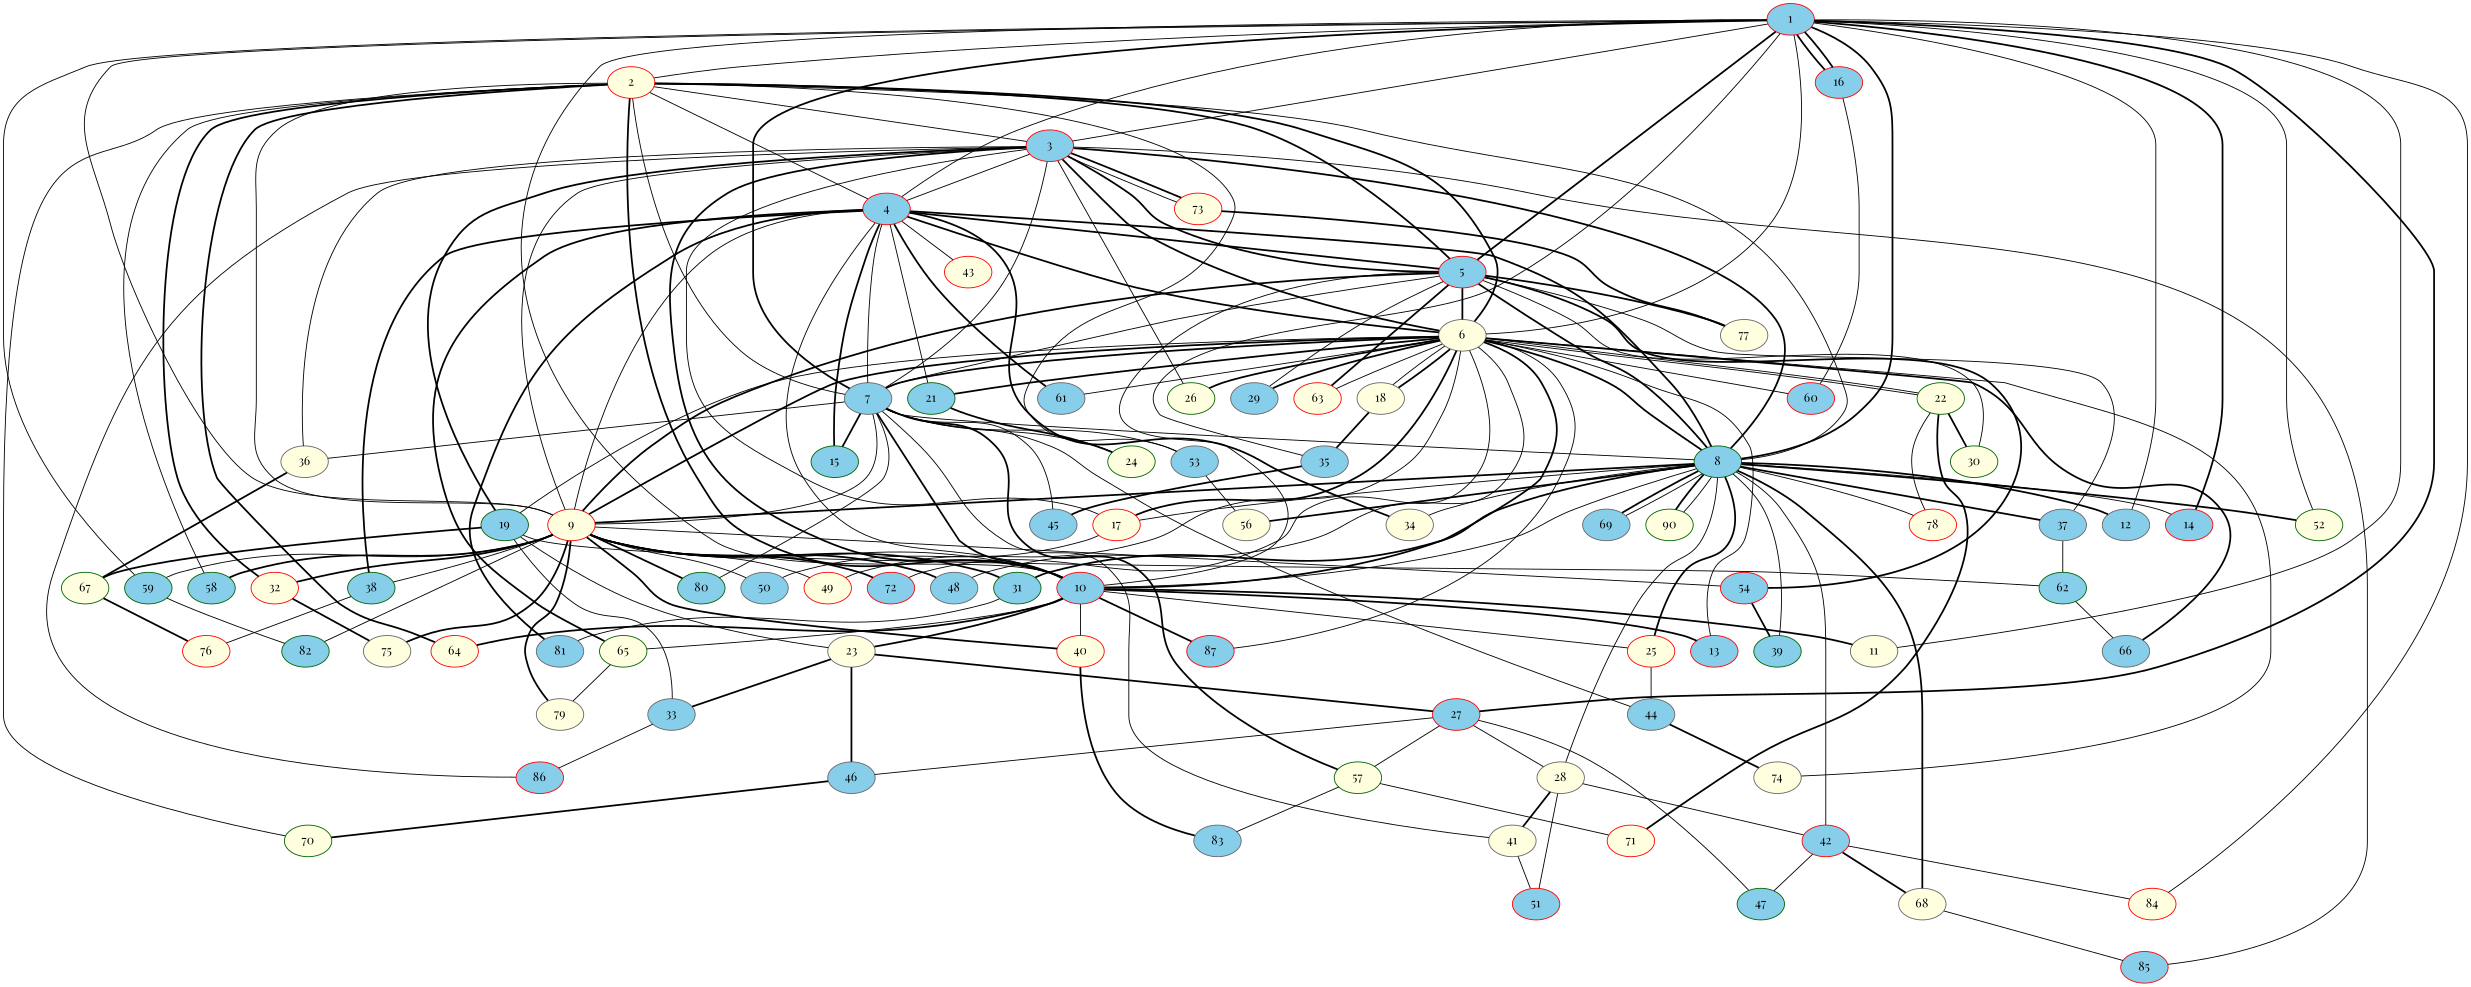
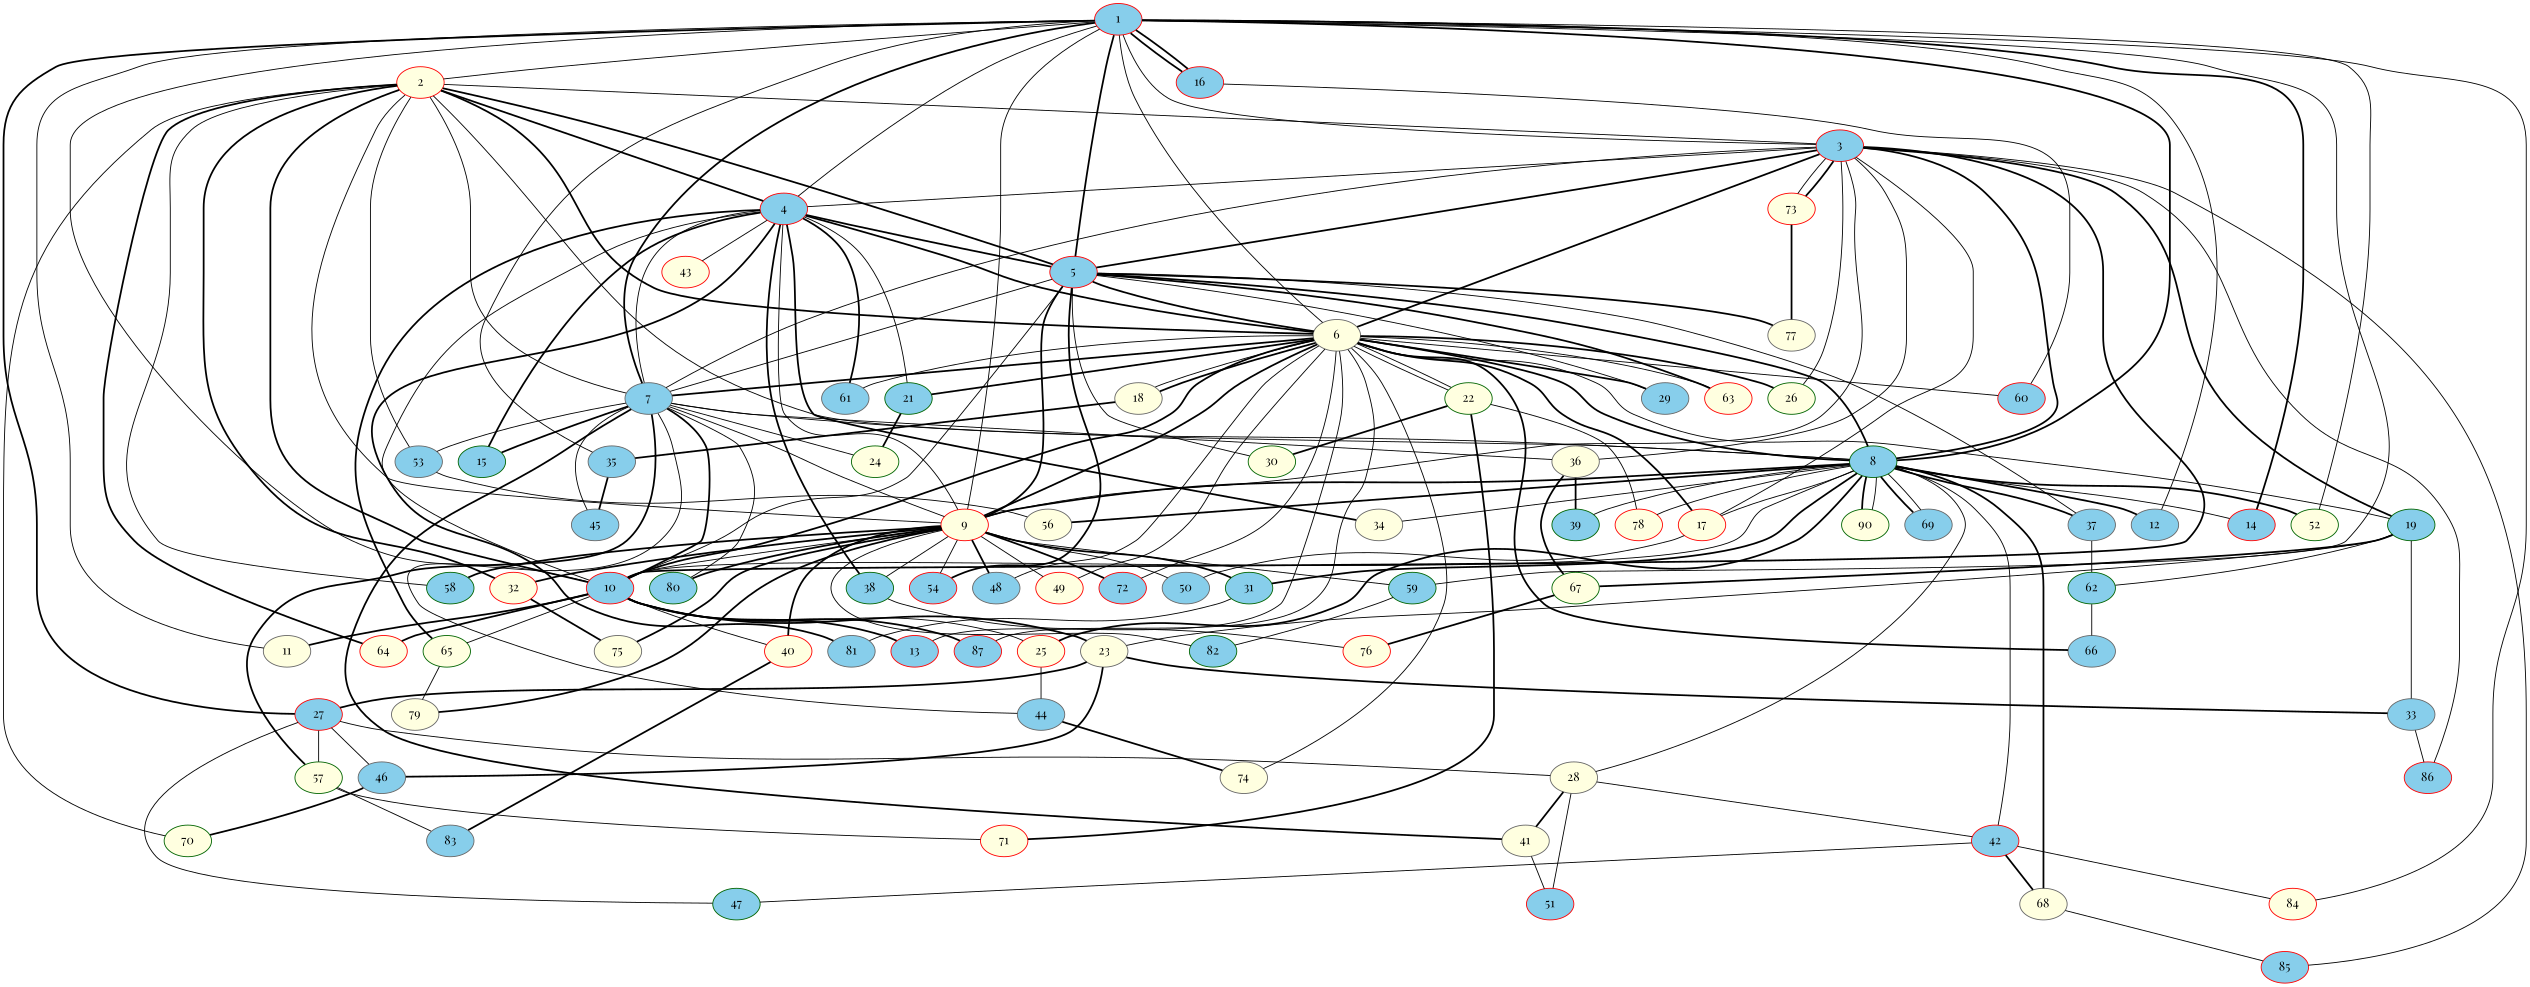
edge "2" -- "4": style solid -> bold
edge "4" -- "8": removed
edge "54" -- "39": now "36" -- "39"
edge "7" -- "41": style solid -> bold
